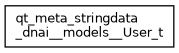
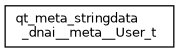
node "qt_meta_stringdata _dnai__models__User_t": label "qt_meta_stringdata _dnai__models__User_t" -> "qt_meta_stringdata _dnai__meta__User_t"
